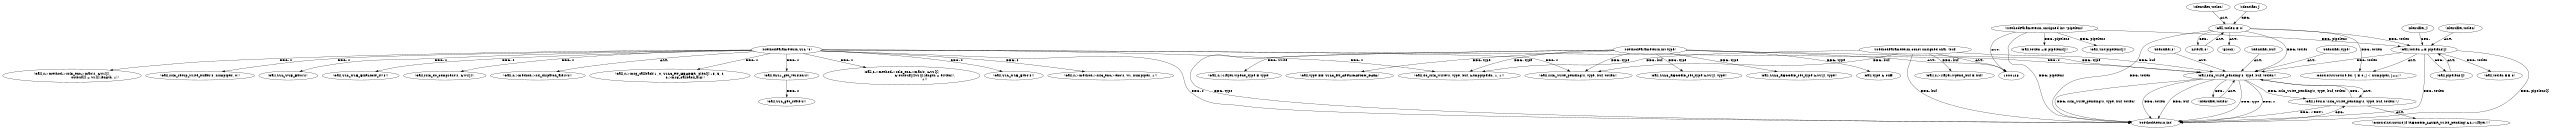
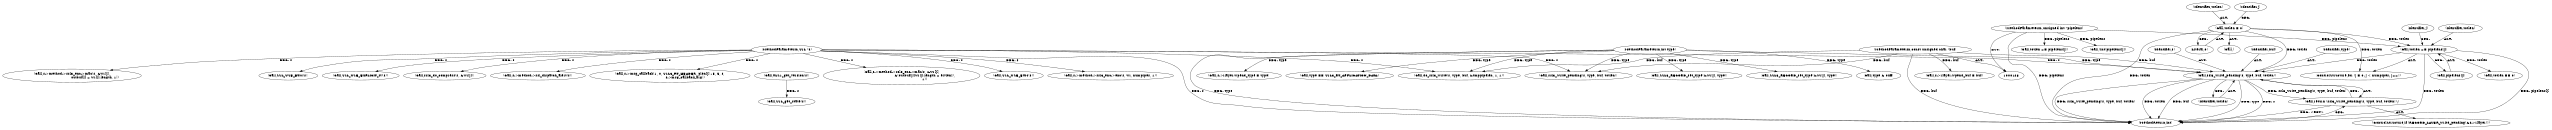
node "(Block,)": label "(Block,)" -> "(Call,)"
edge "(MethodParameterIn,int type)" -> "1000128": removed, label "AST:"
edge "(MethodParameterIn,SSL *s)" -> "(Call,s->method->ssl_dispatch_alert(s))": label "AST: " -> "DDG: s"
edge "(MethodParameterIn,int type)" -> "(Call,s->rlayer.wpend_type = type)": label "DDG: write" -> "DDG: type"
edge "(MethodParameterIn,SSL *s)" -> "(Call,TLS1_get_version(s))": removed, label "DDG: s"
node "(Call,ssl3_setup_write_buffer(s, numpipes, 0))": removed
